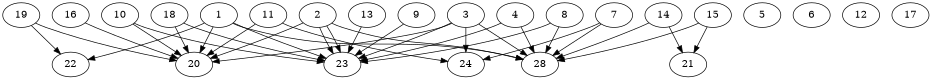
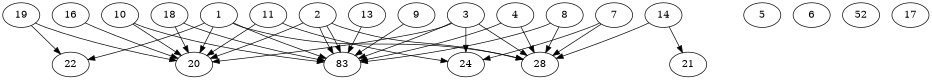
node "15": removed
node "12": label "12" -> "52"
node "23": label "23" -> "83"
